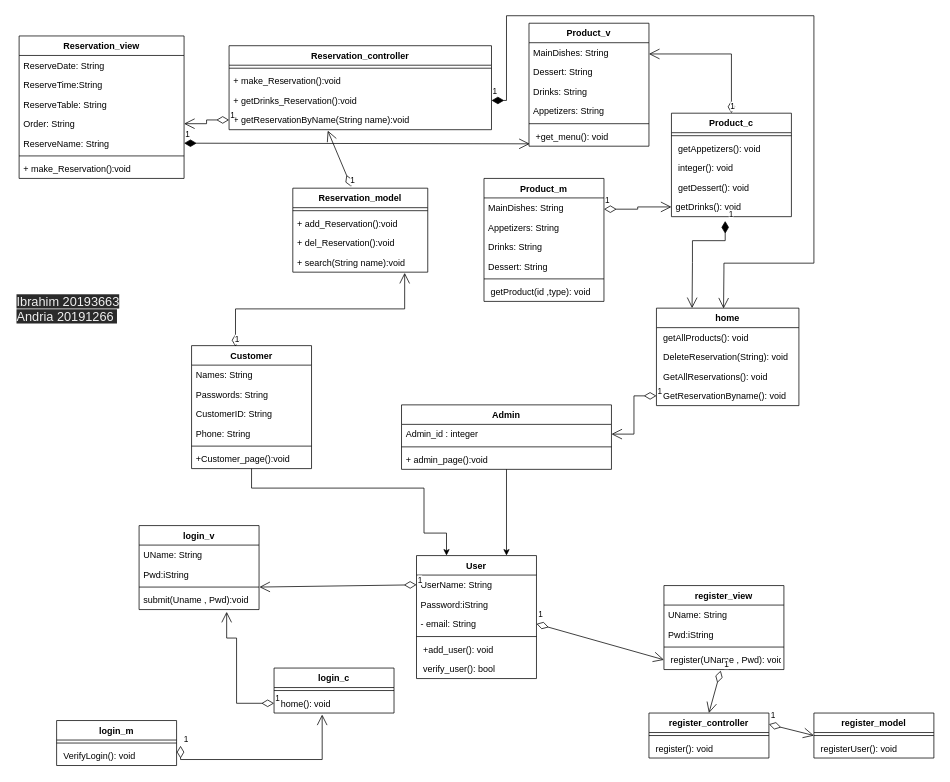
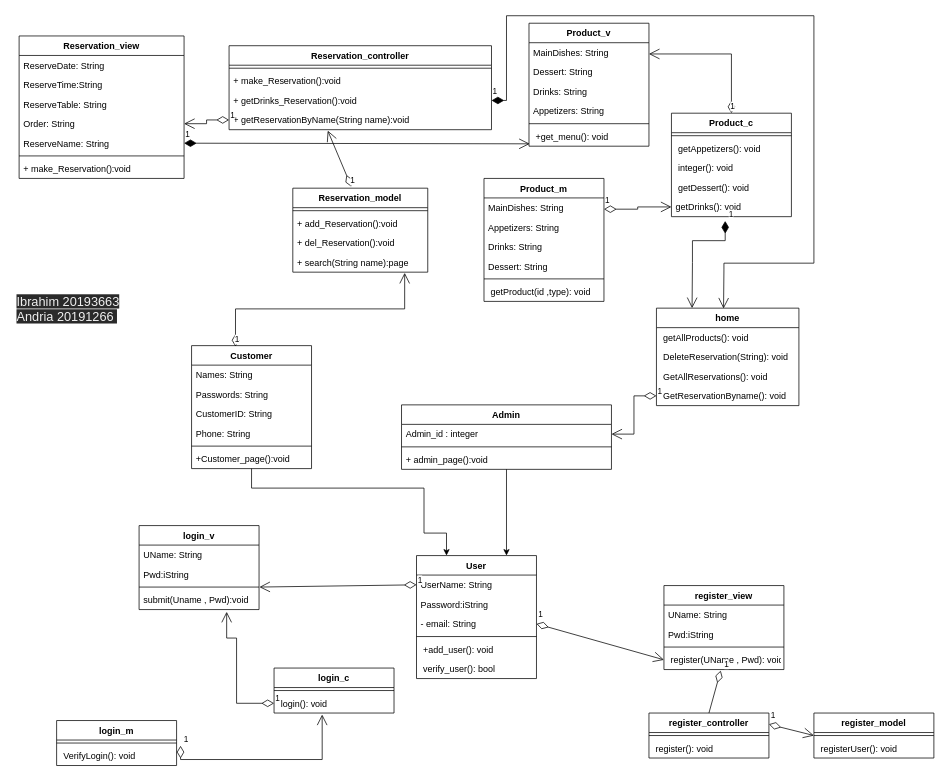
node "+ search(String name):void": label "+ search(String name):void" -> "+ search(String name):page"
node "home(): void": label "home(): void" -> "login(): void"
edge "register(UName , Pwd): void" -- "register_controller": arrowhead open -> none
